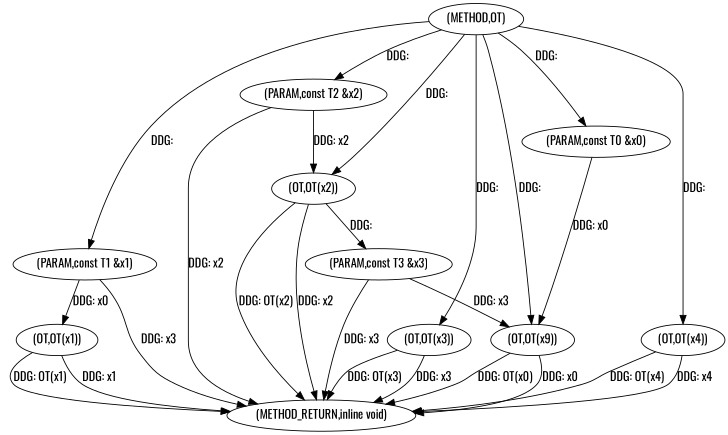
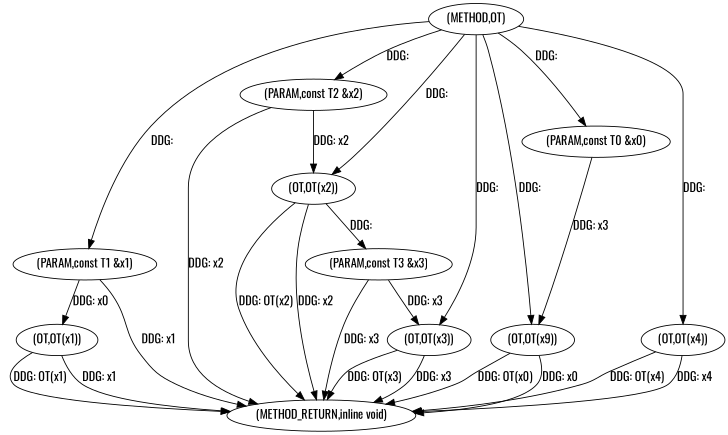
edge "(PARAM,const T0 &x0)" -> "(OT,OT(x9))": label "DDG: x0" -> "DDG: x3"
edge "(PARAM,const T3 &x3)" -> "(OT,OT(x9))": now "(PARAM,const T3 &x3)" -> "(OT,OT(x3))"
edge "(PARAM,const T1 &x1)" -> "(METHOD_RETURN,inline void)": label "DDG: x3" -> "DDG: x1"
